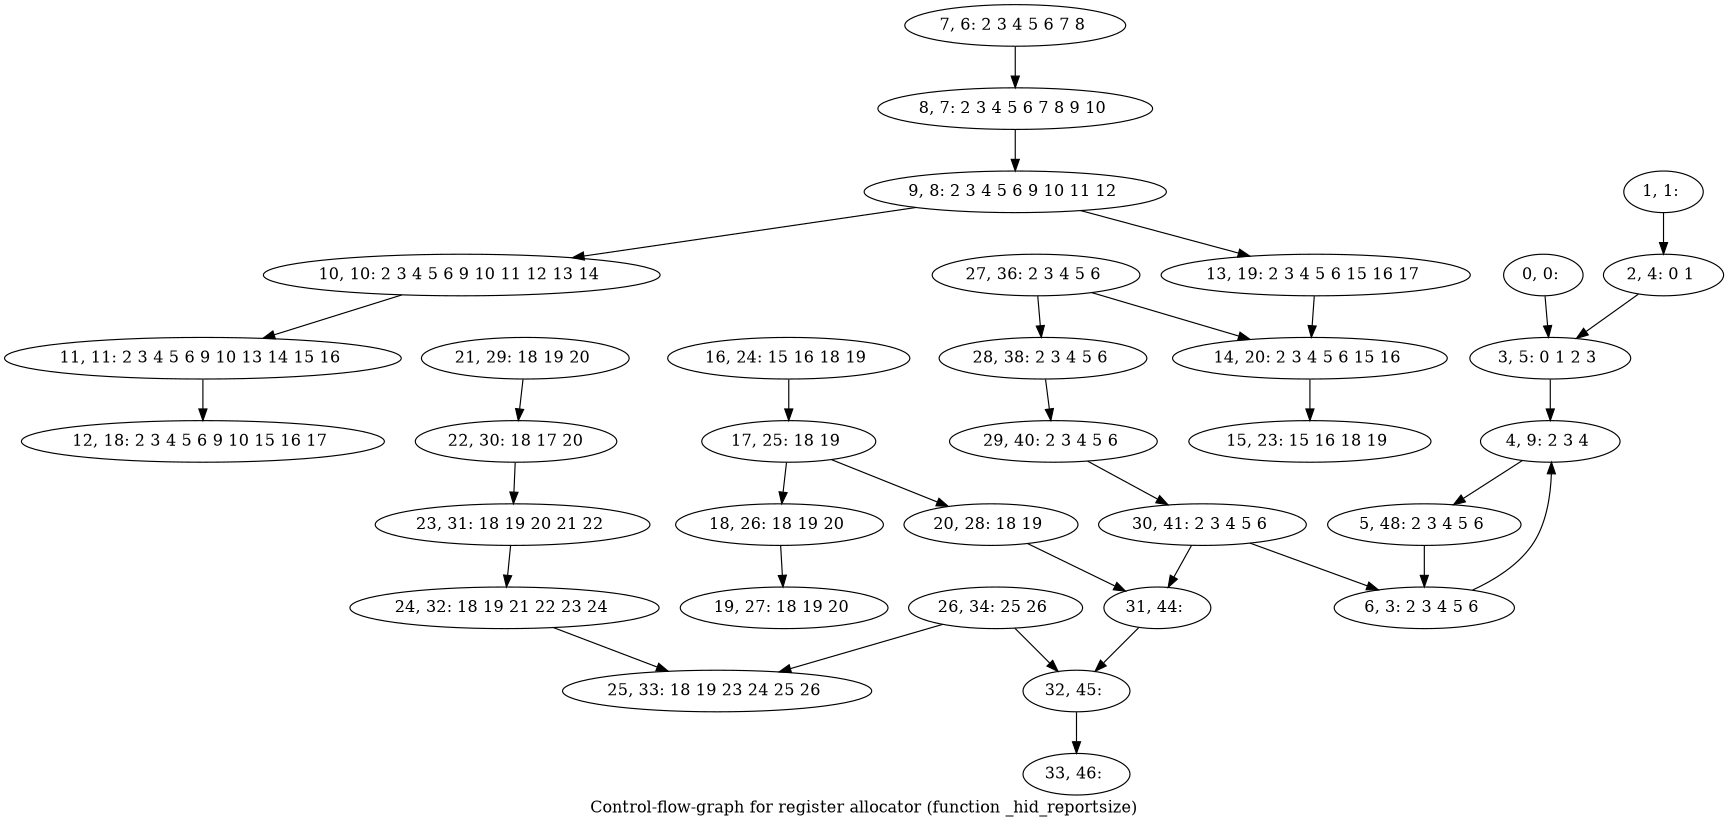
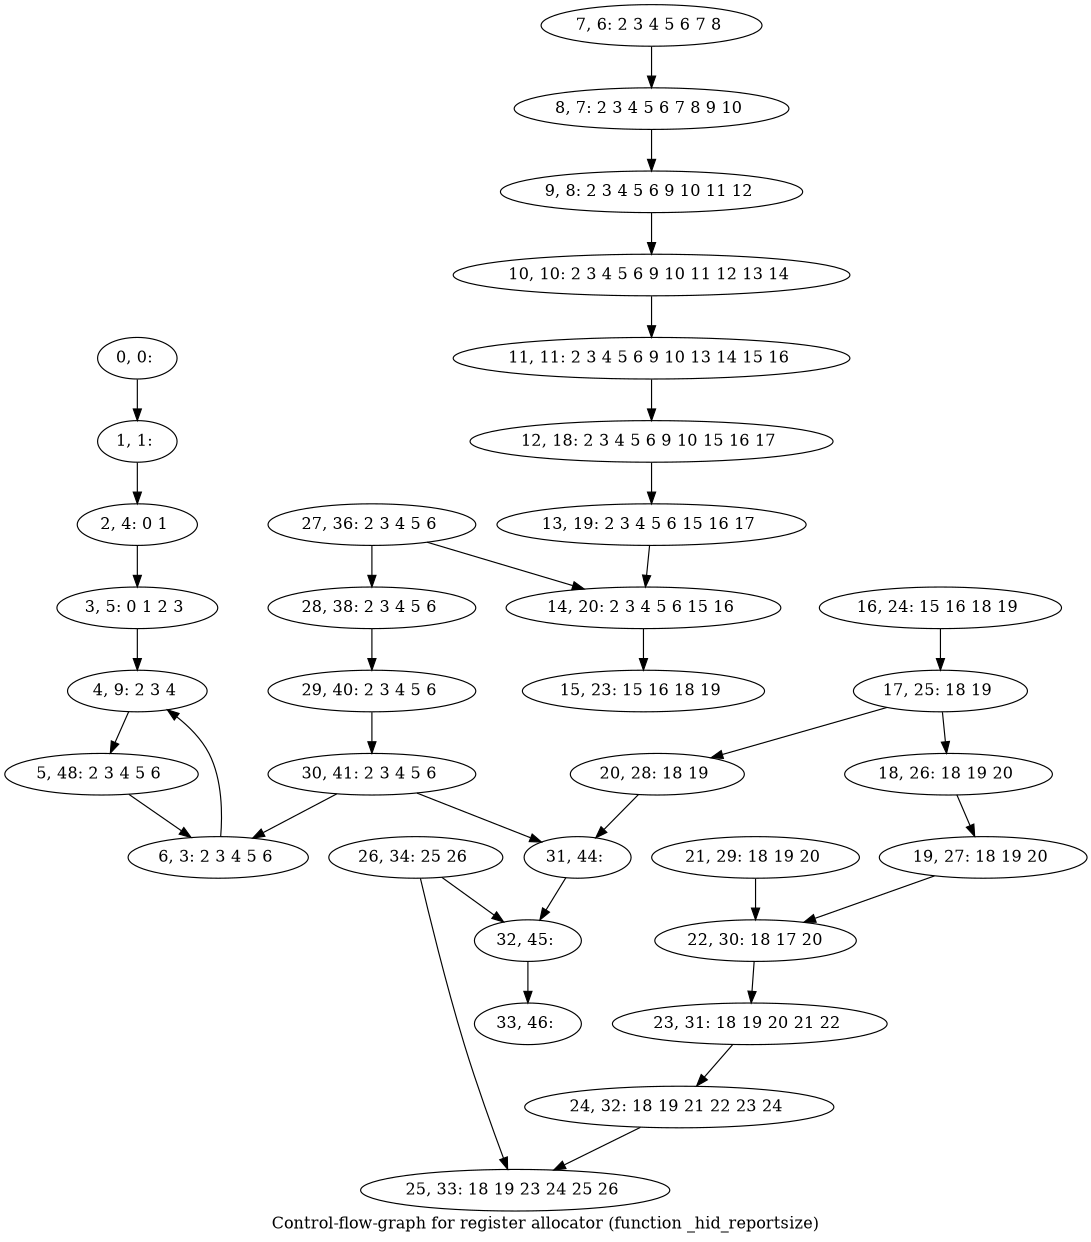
edge "9, 8: 2 3 4 5 6 9 10 11 12" -> "13, 19: 2 3 4 5 6 15 16 17": now "12, 18: 2 3 4 5 6 9 10 15 16 17" -> "13, 19: 2 3 4 5 6 15 16 17"
edge "0, 0:" -> "3, 5: 0 1 2 3": now "0, 0:" -> "1, 1:"
edge "19, 27: 18 19 20" -> "22, 30: 18 17 20": added
